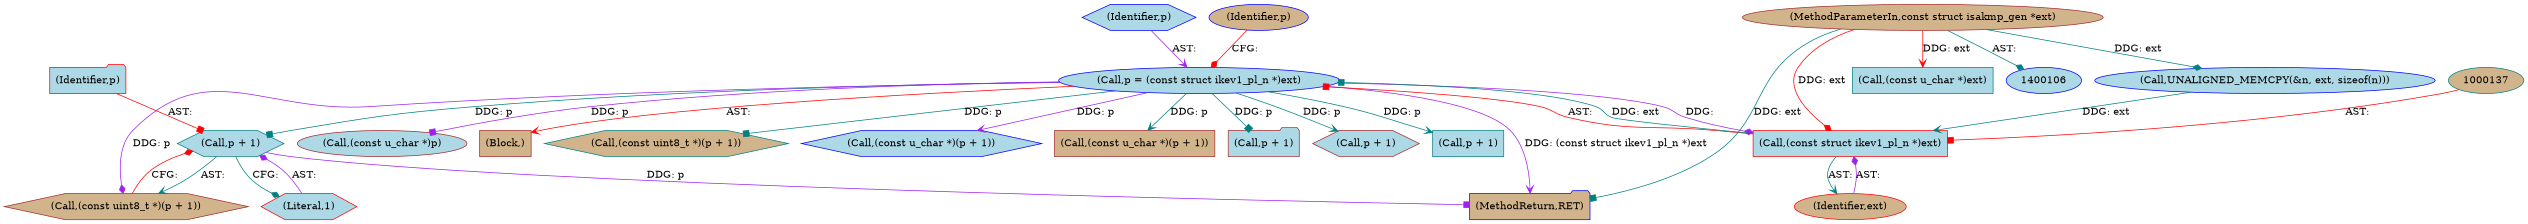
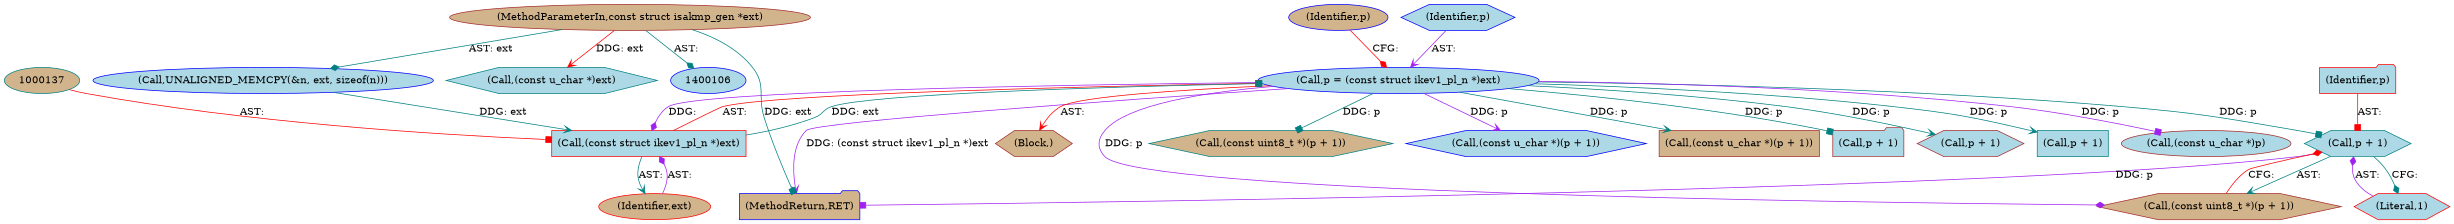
edge "(MethodParameterIn,const struct isakmp_gen *ext)" -> "(Call,UNALIGNED_MEMCPY(&n, ext, sizeof(n)))": label "DDG: ext" -> "AST: ext"
edge "(MethodParameterIn,const struct isakmp_gen *ext)" -> "(Call,(const struct ikev1_pl_n *)ext)": removed, label "DDG: ext"
node "(Call,(const u_char *)ext)": shape box -> hexagon
node "(Block,)": shape box -> hexagon
